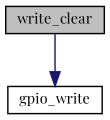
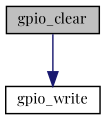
node "write_clear": label "write_clear" -> "gpio_clear"
